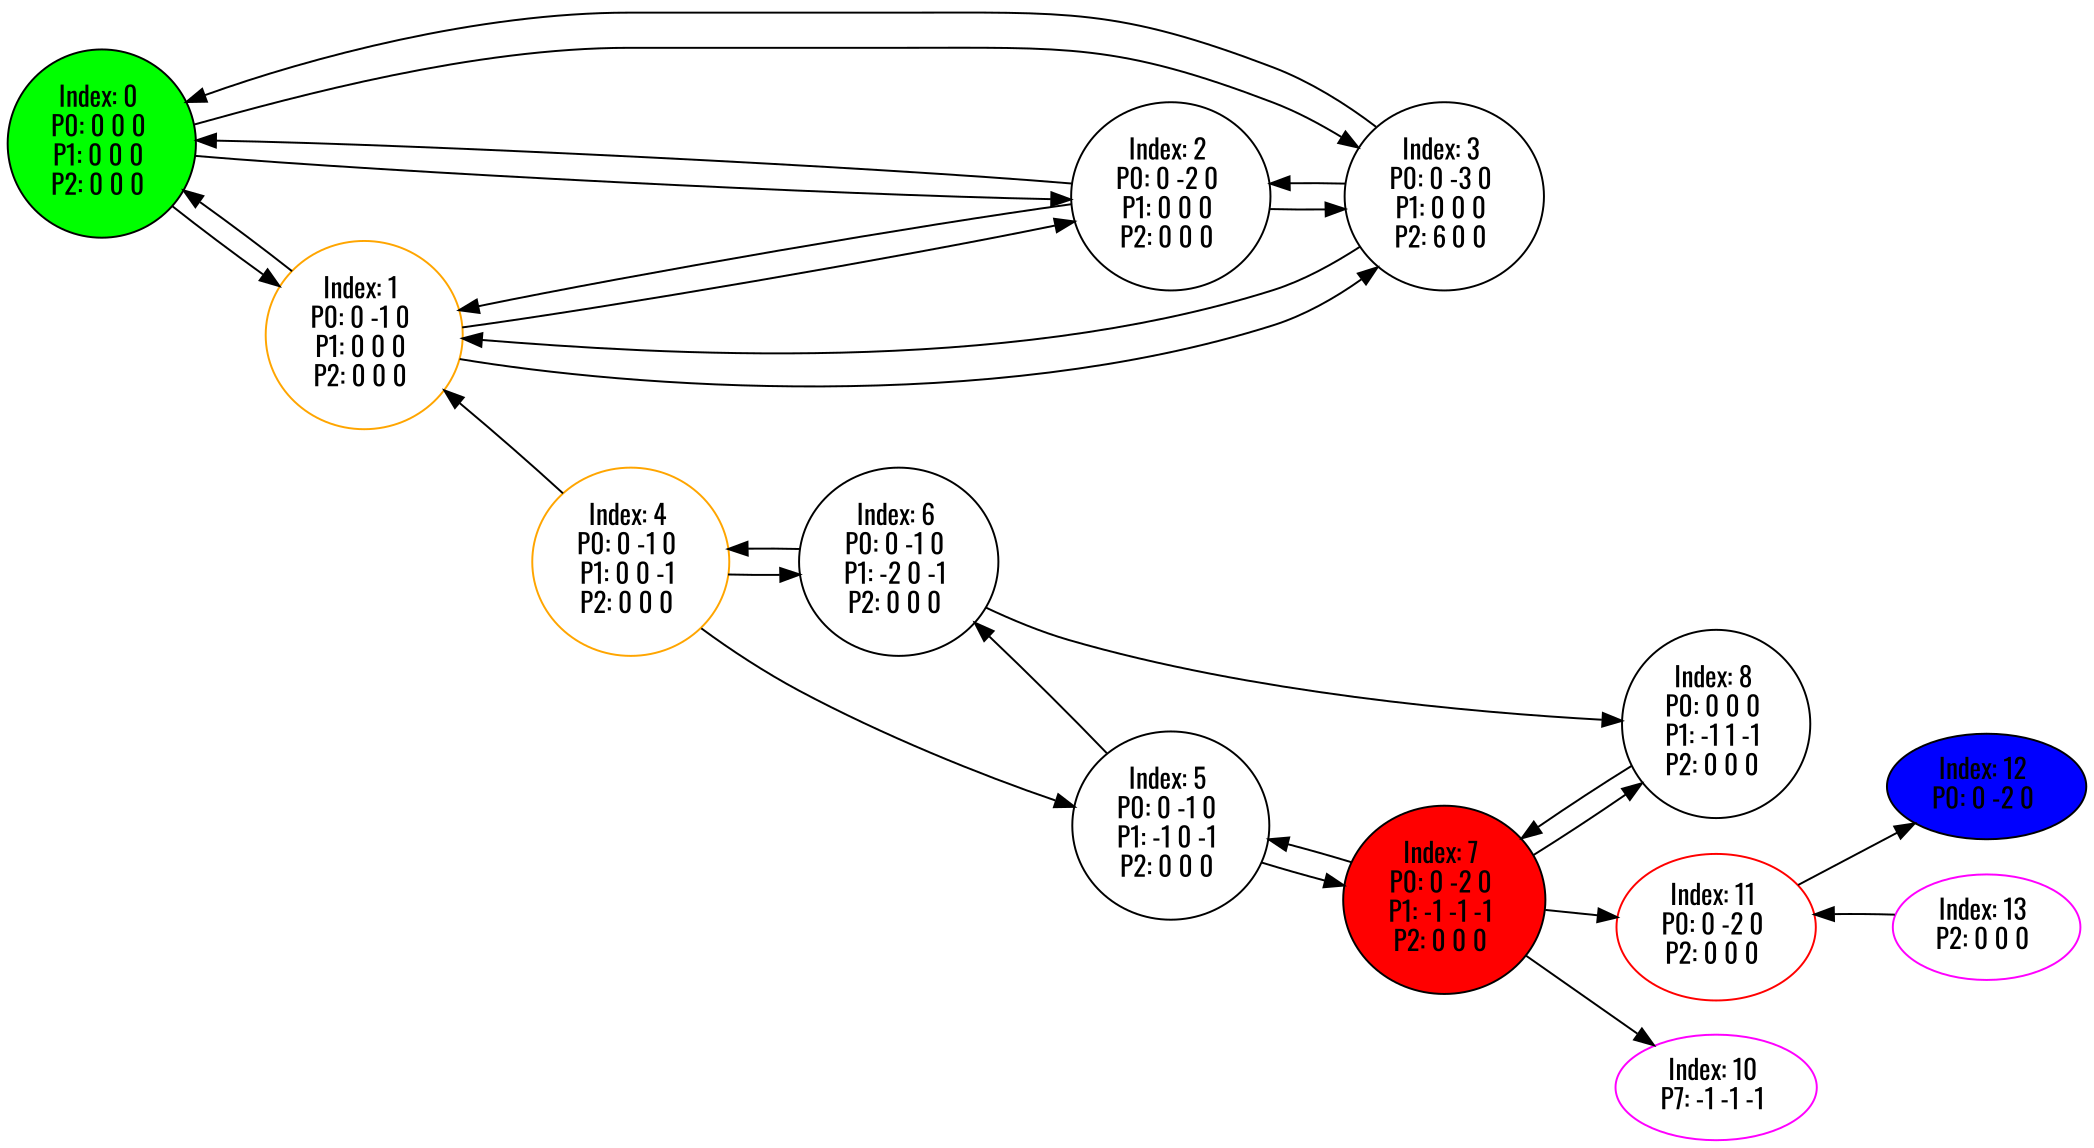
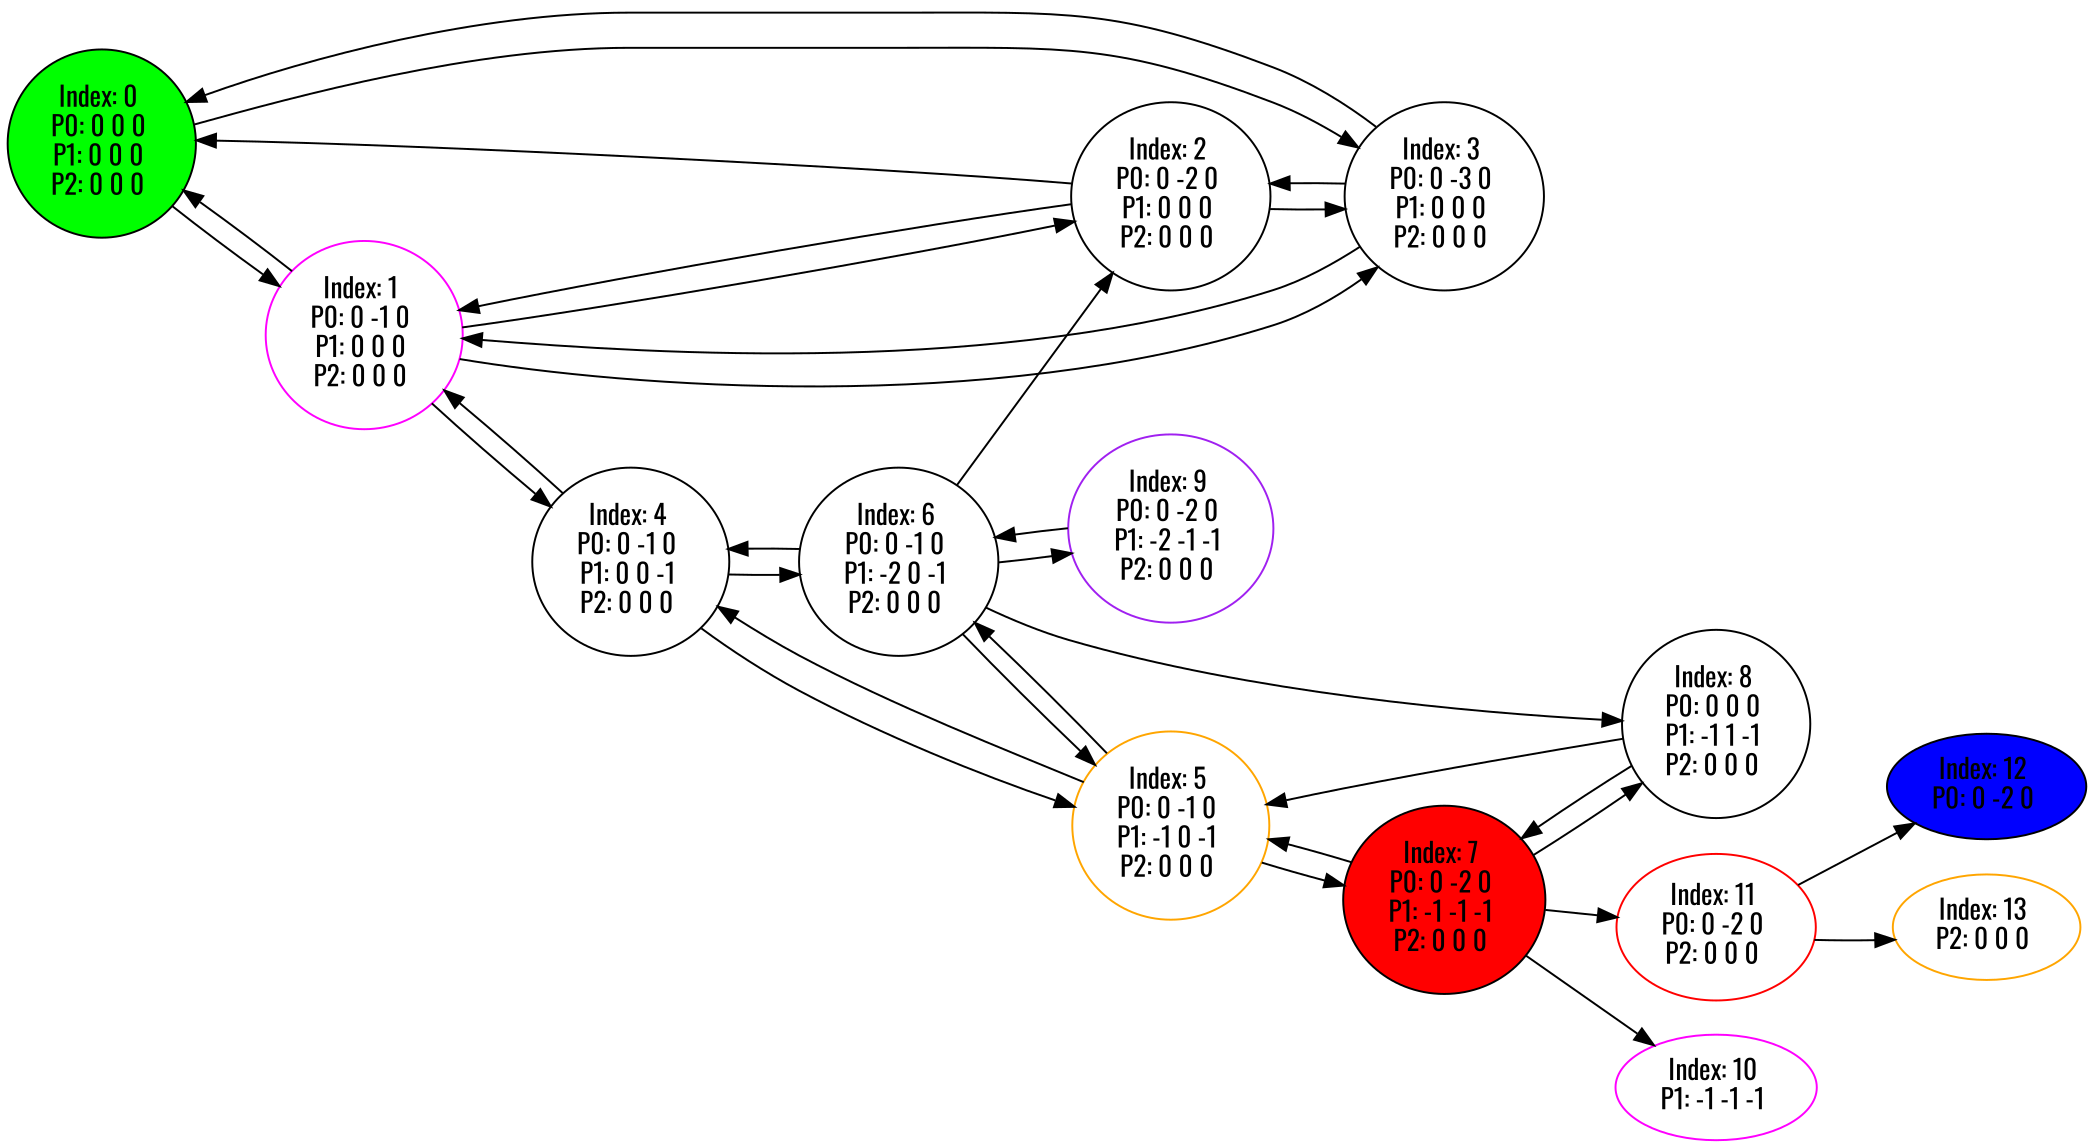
edge "Index: 0 P0: 0 0 0 P1: 0 0 0 P2: 0 0 0" -> "Index: 2 P0: 0 -2 0 P1: 0 0 0 P2: 0 0 0": now "Index: 6 P0: 0 -1 0 P1: -2 0 -1 P2: 0 0 0" -> "Index: 2 P0: 0 -2 0 P1: 0 0 0 P2: 0 0 0"
node "Index: 3 P0: 0 -3 0 P1: 0 0 0 P2: 6 0 0": label "Index: 3 P0: 0 -3 0 P1: 0 0 0 P2: 6 0 0" -> "Index: 3 P0: 0 -3 0 P1: 0 0 0 P2: 0 0 0"
node "Index: 1 P0: 0 -1 0 P1: 0 0 0 P2: 0 0 0": color orange -> fuchsia
edge "Index: 1 P0: 0 -1 0 P1: 0 0 0 P2: 0 0 0" -> "Index: 4 P0: 0 -1 0 P1: 0 0 -1 P2: 0 0 0": added
node "Index: 9 P0: 0 -2 0 P1: -2 -1 -1 P2: 0 0 0": added
node "Index: 4 P0: 0 -1 0 P1: 0 0 -1 P2: 0 0 0": color orange -> black
edge "Index: 6 P0: 0 -1 0 P1: -2 0 -1 P2: 0 0 0" -> "Index: 5 P0: 0 -1 0 P1: -1 0 -1 P2: 0 0 0": added
edge "Index: 5 P0: 0 -1 0 P1: -1 0 -1 P2: 0 0 0" -> "Index: 4 P0: 0 -1 0 P1: 0 0 -1 P2: 0 0 0": added
edge "Index: 8 P0: 0 0 0 P1: -1 1 -1 P2: 0 0 0" -> "Index: 5 P0: 0 -1 0 P1: -1 0 -1 P2: 0 0 0": added
node "Index: 5 P0: 0 -1 0 P1: -1 0 -1 P2: 0 0 0": color black -> orange
edge "Index: 13 P2: 0 0 0" -> "Index: 11 P0: 0 -2 0 P2: 0 0 0": reversed
node "Index: 13 P2: 0 0 0": color fuchsia -> orange
node "Index: 10 P7: -1 -1 -1": label "Index: 10 P7: -1 -1 -1" -> "Index: 10 P1: -1 -1 -1"
